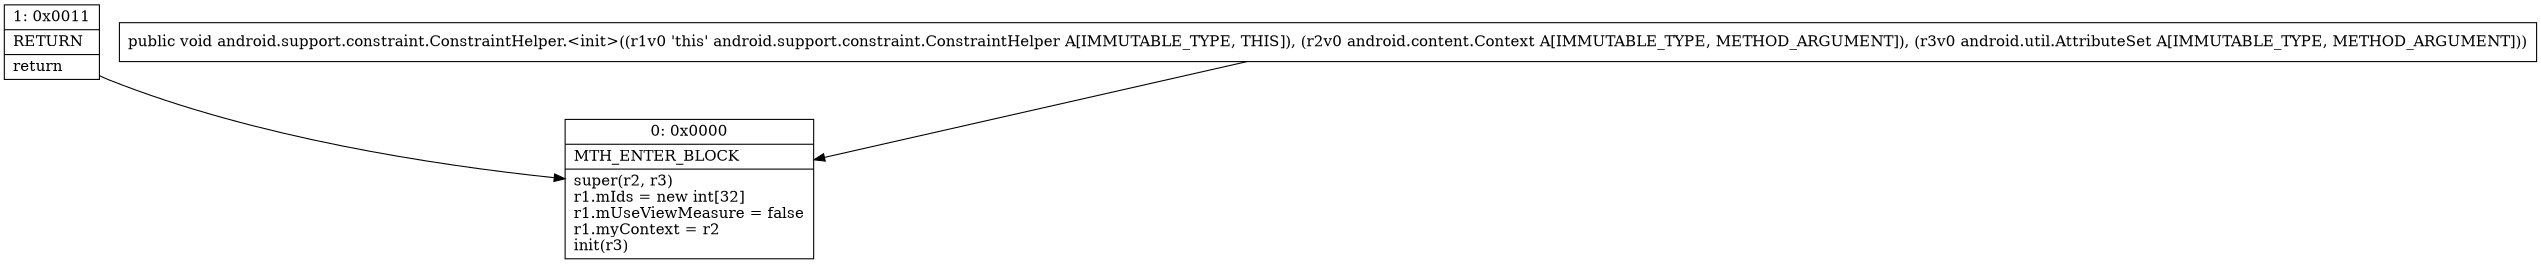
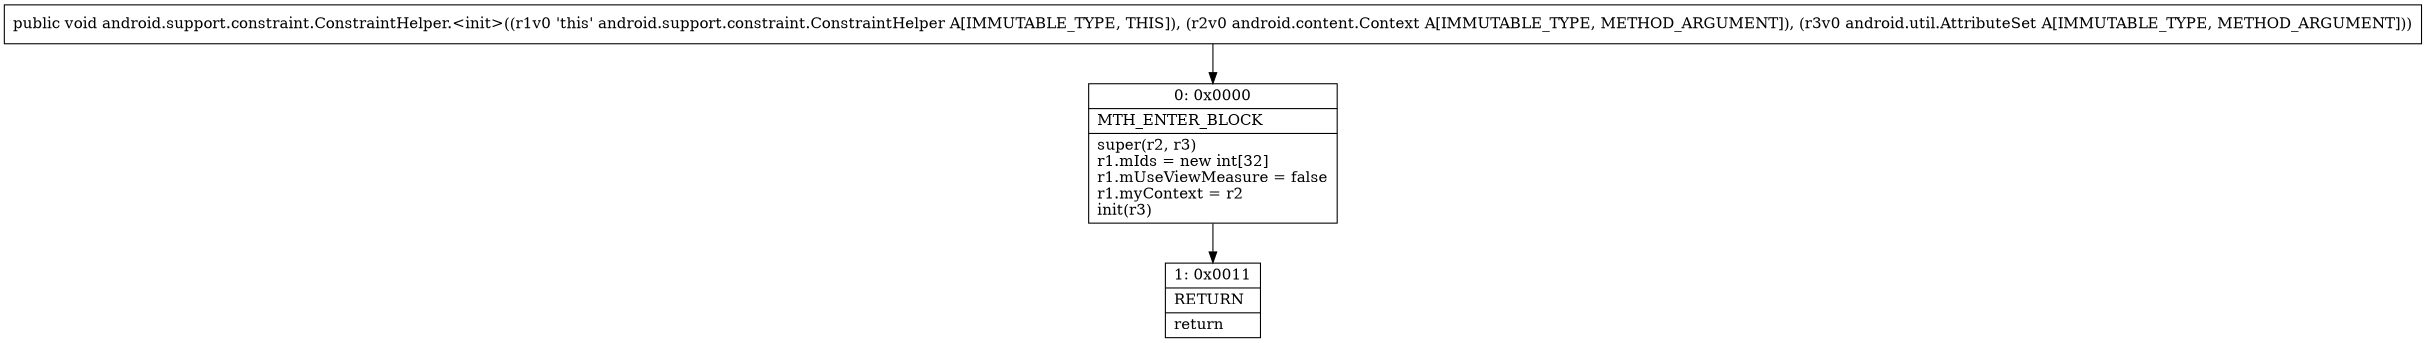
edge "1: 0x0011" -> "0: 0x0000": reversed
